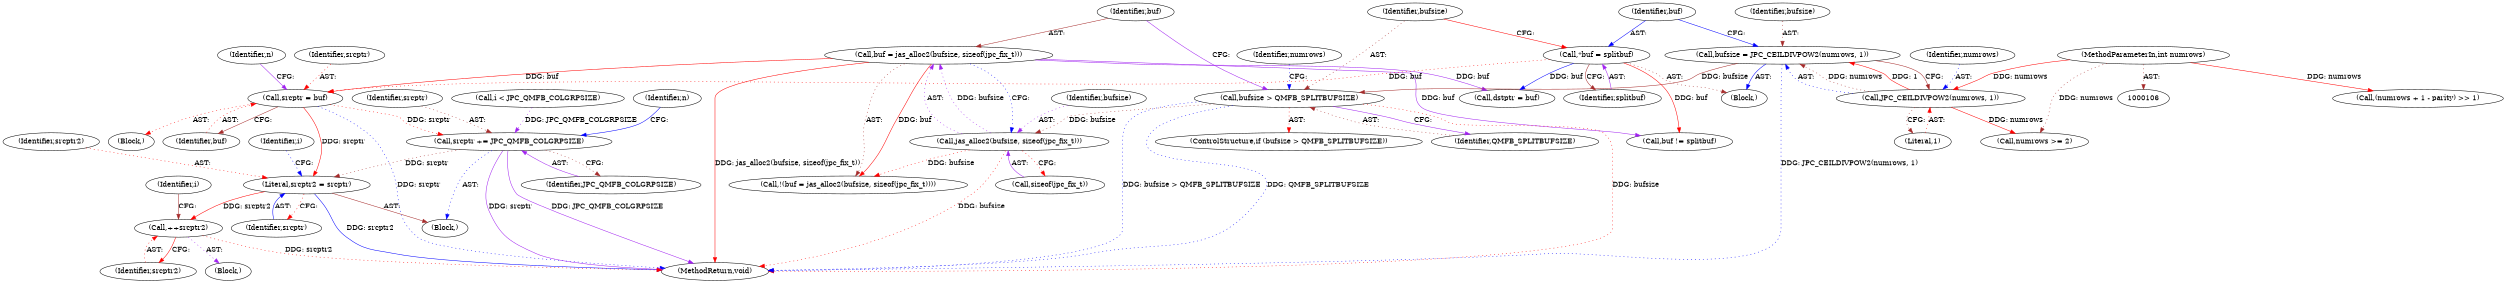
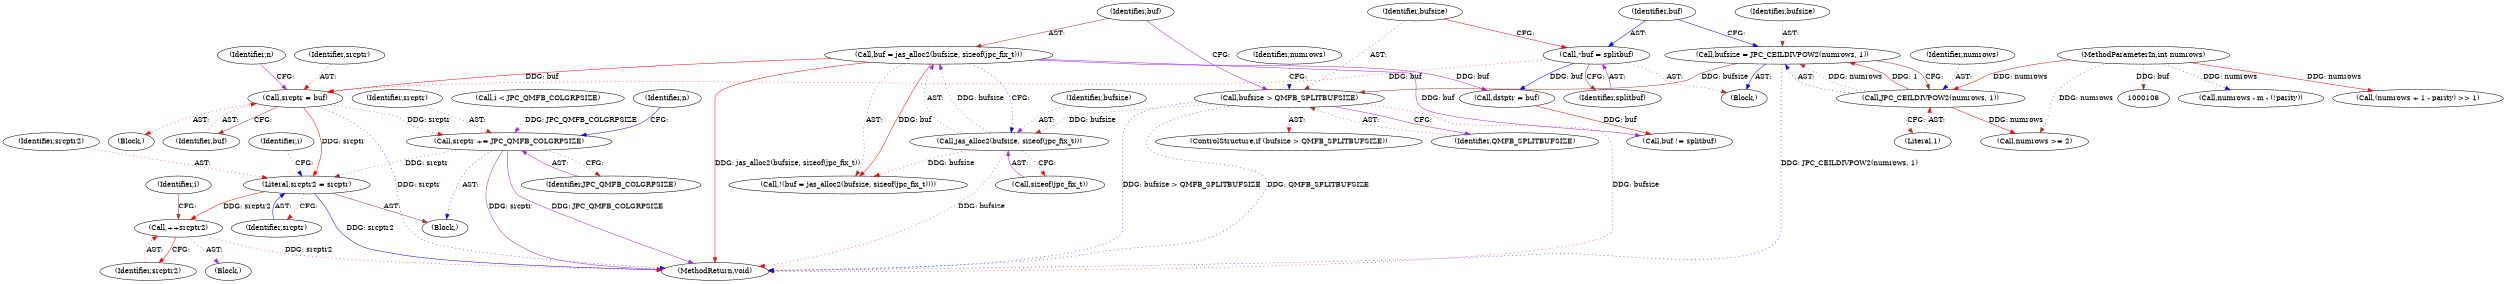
edge "(MethodParameterIn,int numrows)" -> "1000106": label "AST: " -> "DDG: buf"
edge "(Call,*buf = splitbuf)" -> "(Call,buf != splitbuf)": now "(Call,dstptr = buf)" -> "(Call,buf != splitbuf)"
node "(Call,numrows - m - (!parity))": added
